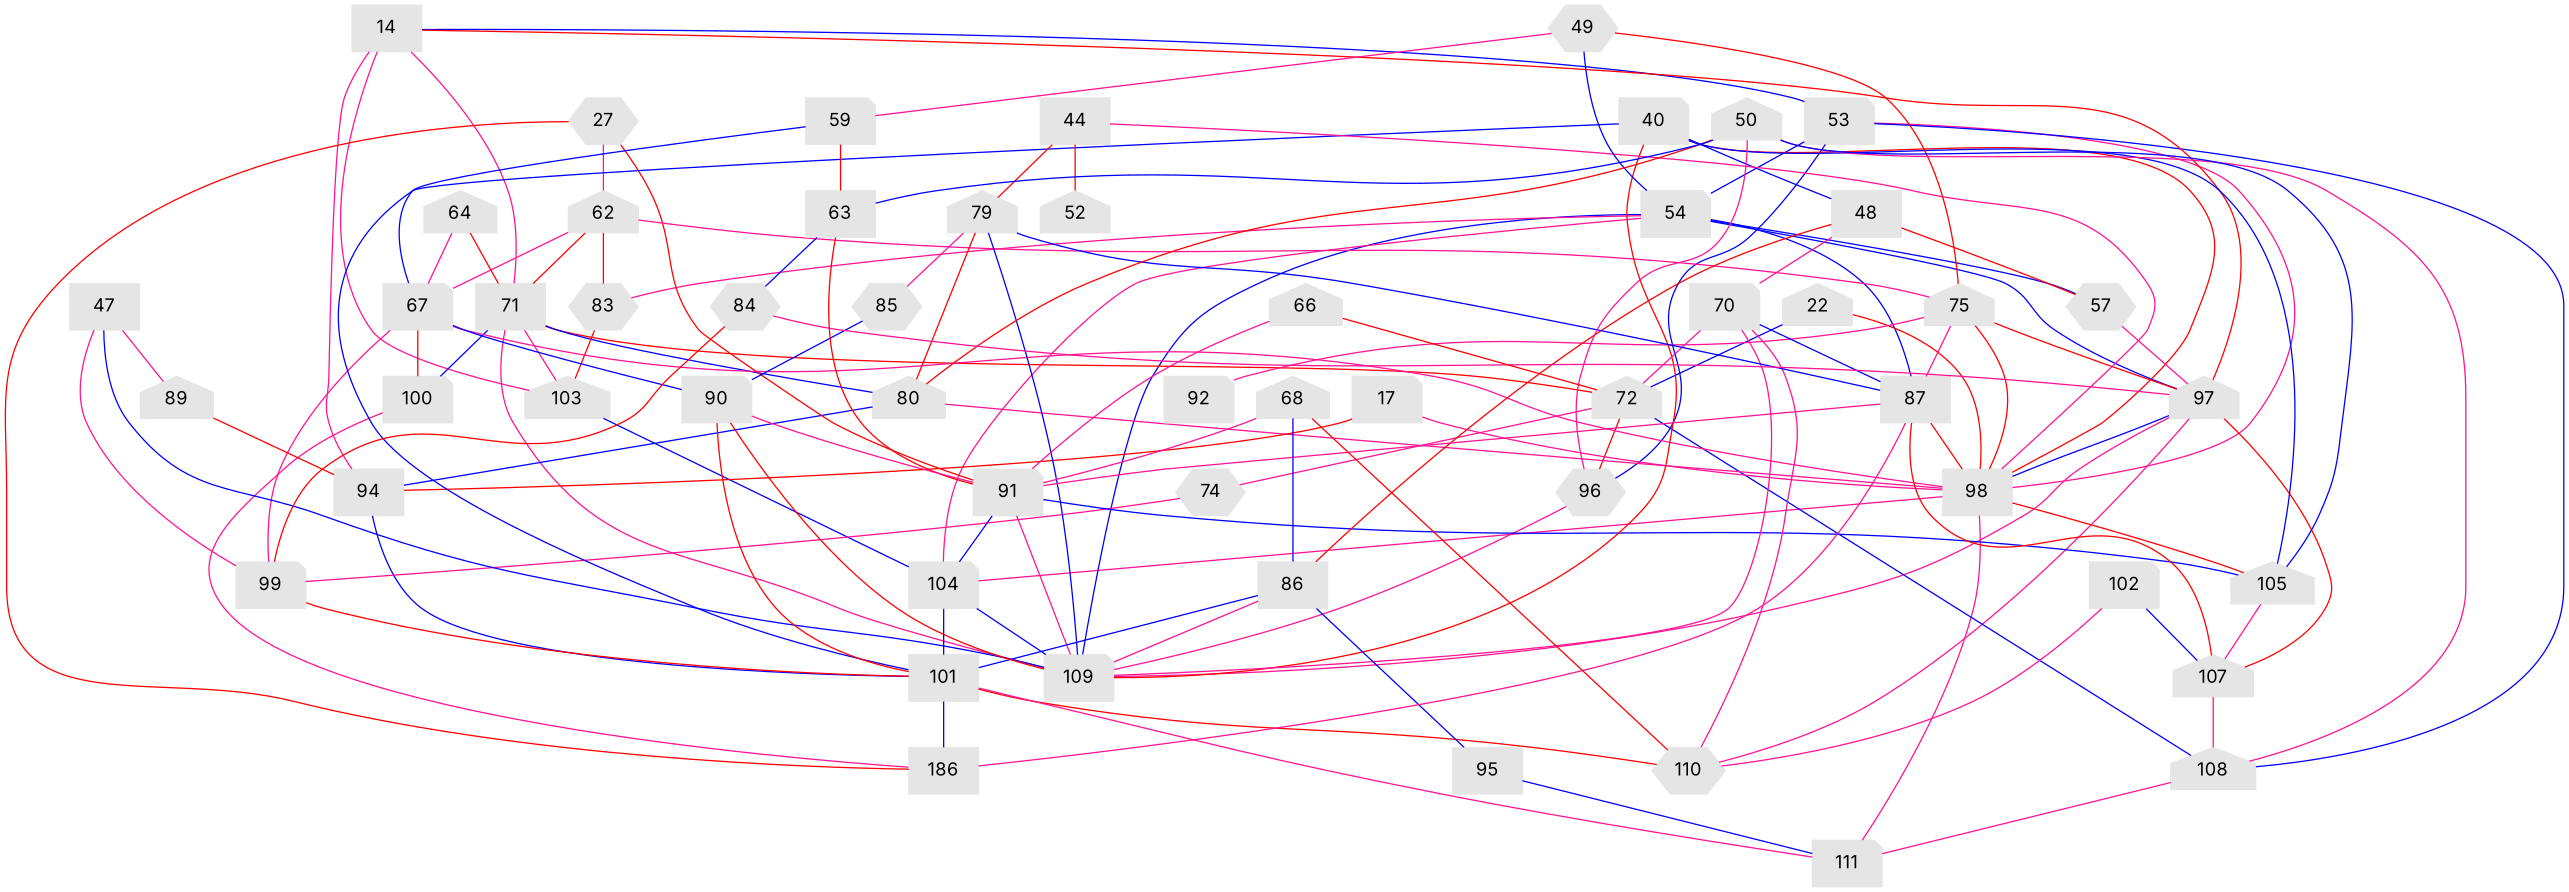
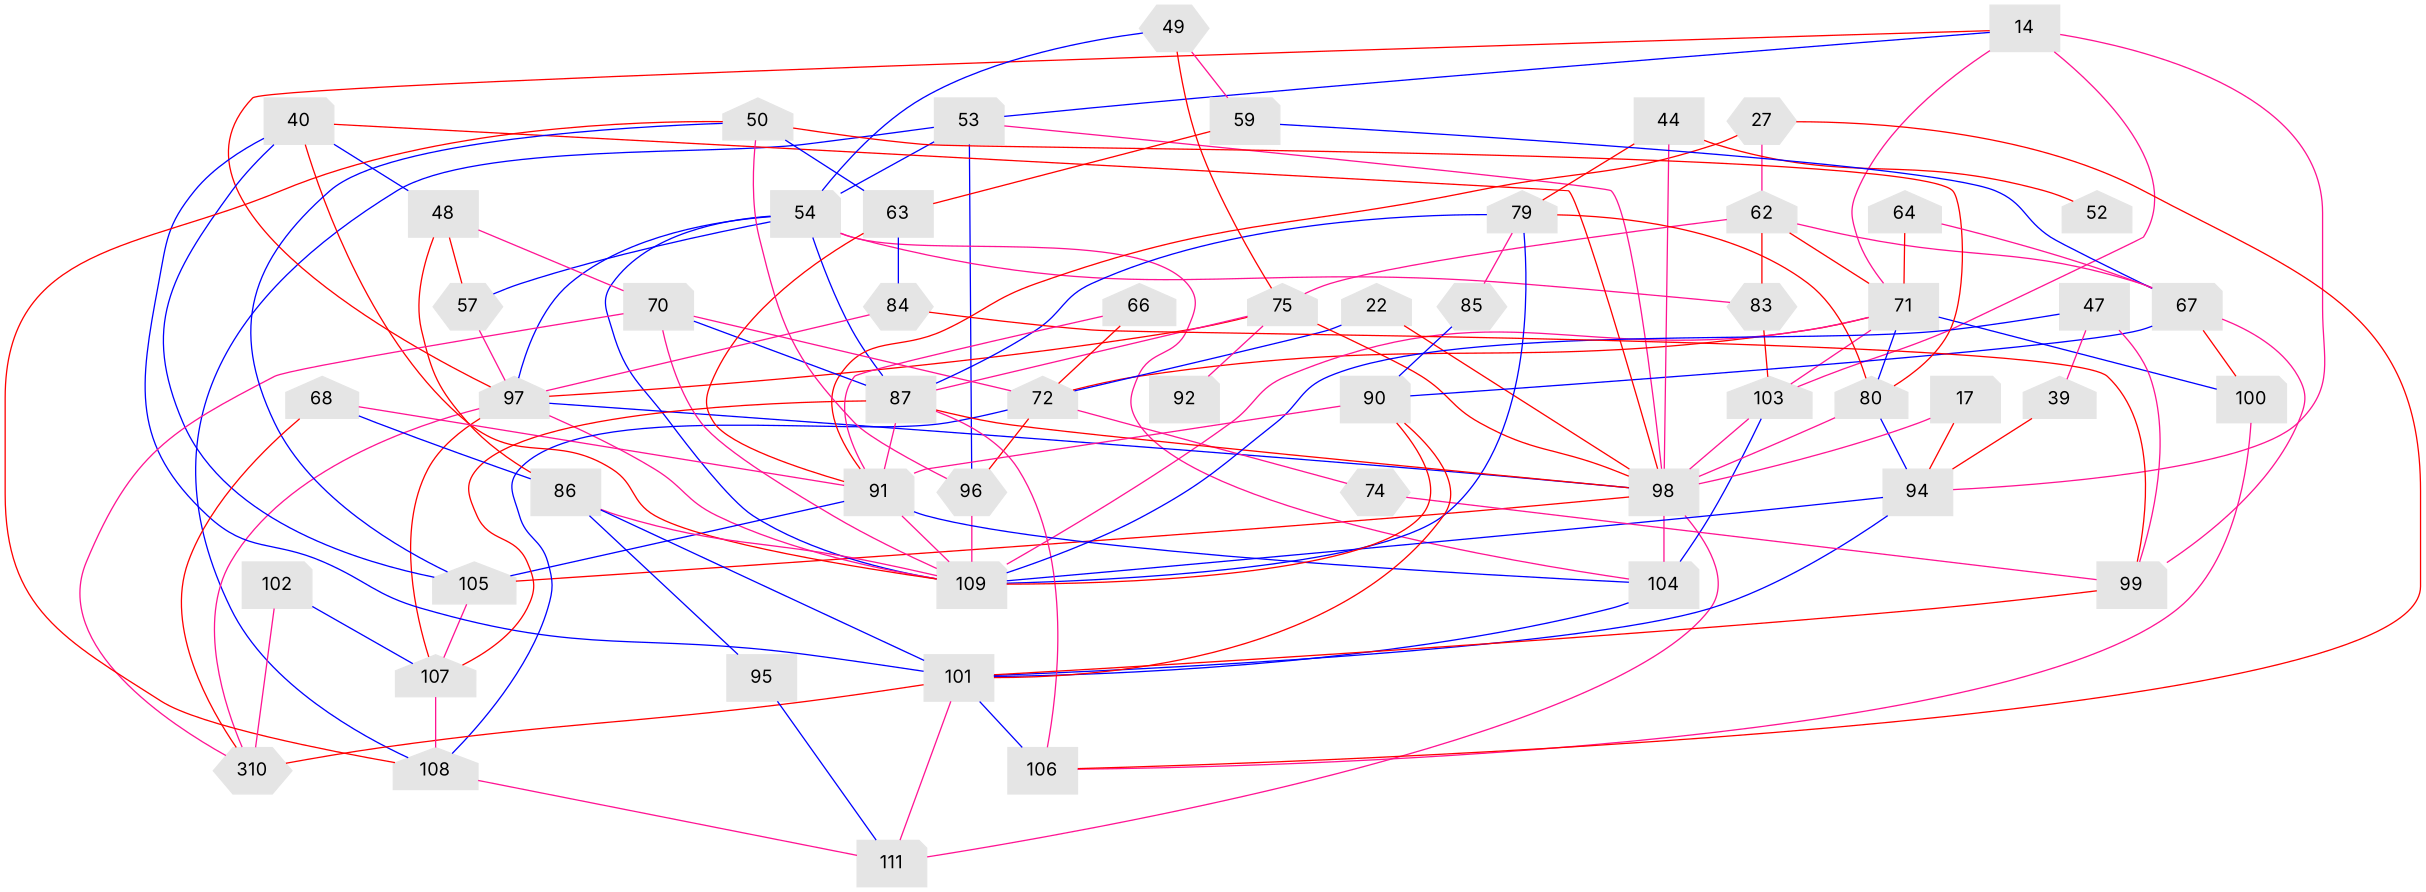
edge "50" -- "108": color deeppink -> red
edge "67" -- "98": now "103" -- "98"
node "89": label "89" -> "39"
edge "104" -- "109": now "94" -- "109"
node "186": label "186" -> "106"
node "110": label "110" -> "310"
